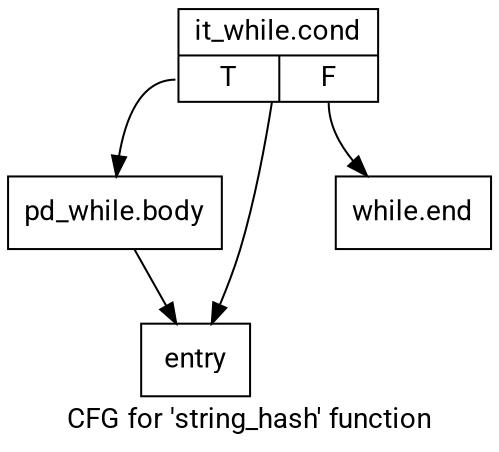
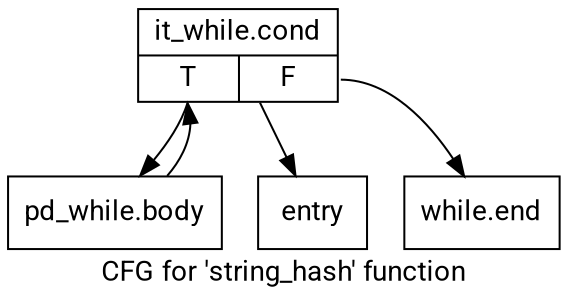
edge "pd_while.body" -> "entry": now "pd_while.body" -> "it_while.cond"
